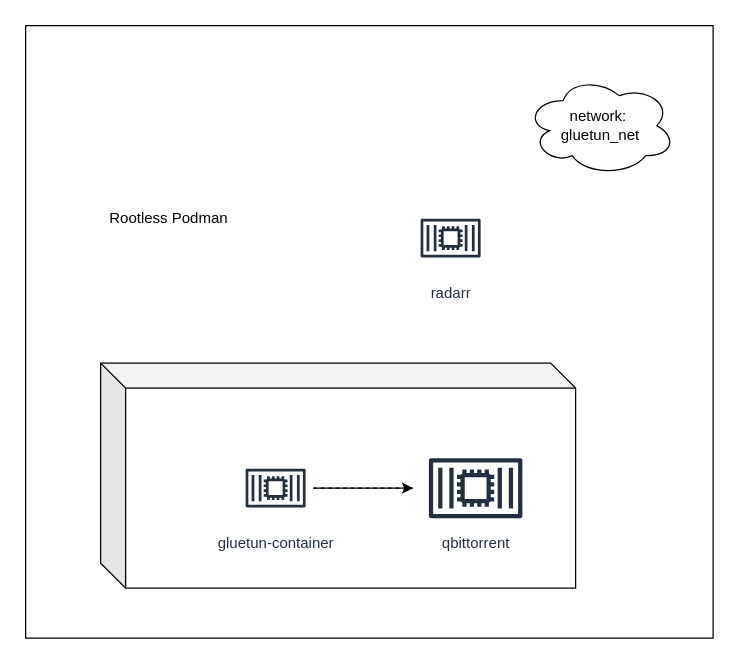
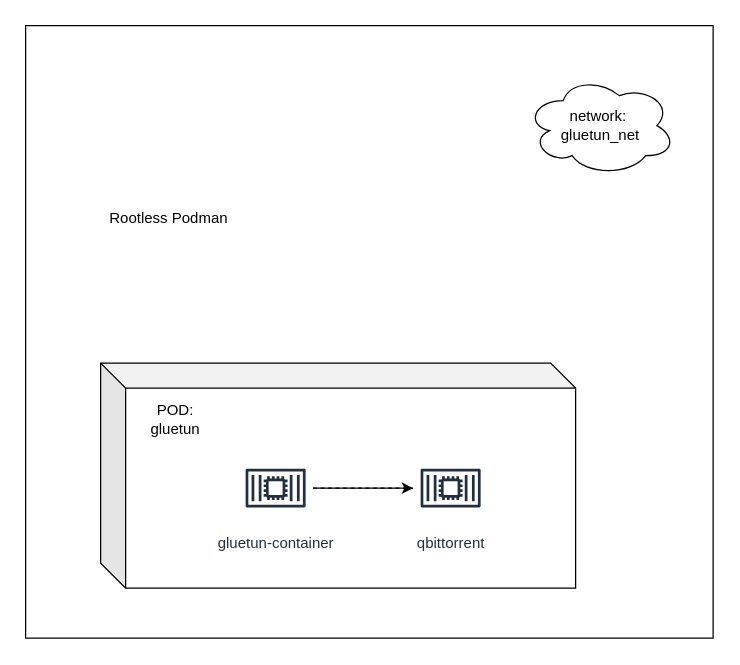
node "radarr": removed
node "POD: gluetun": added
node "qbittorrent": size 125x75 -> 75x75
